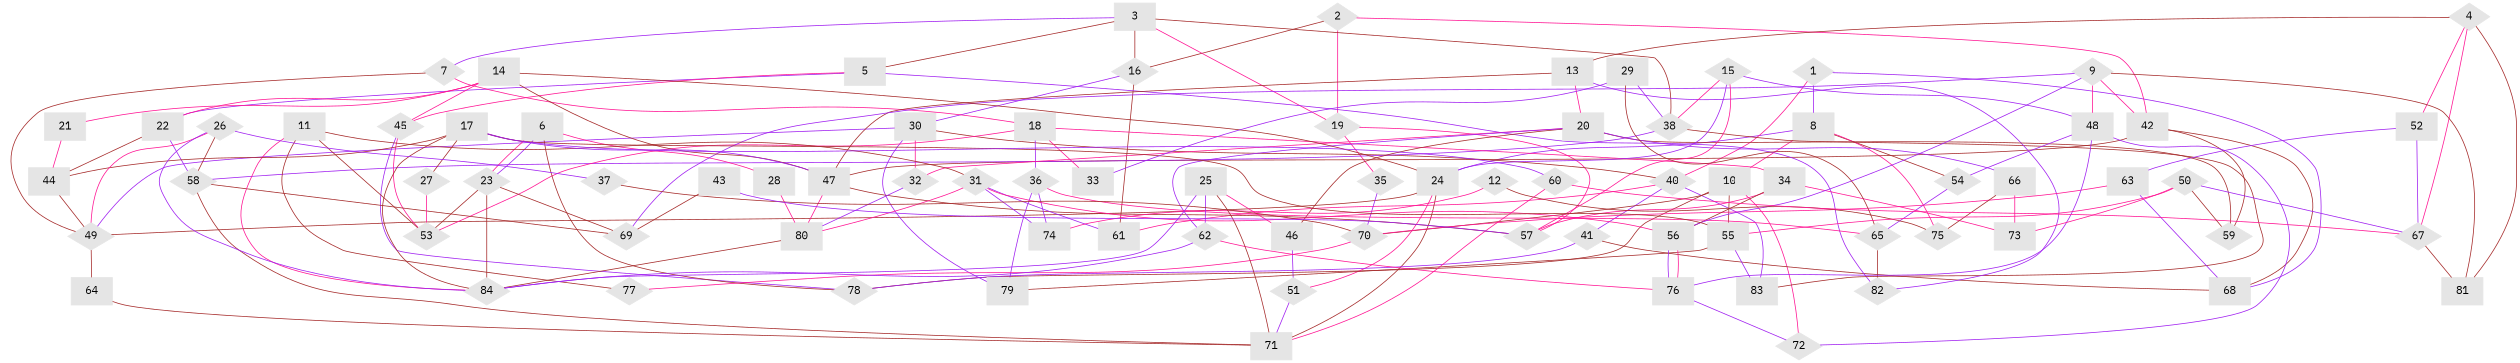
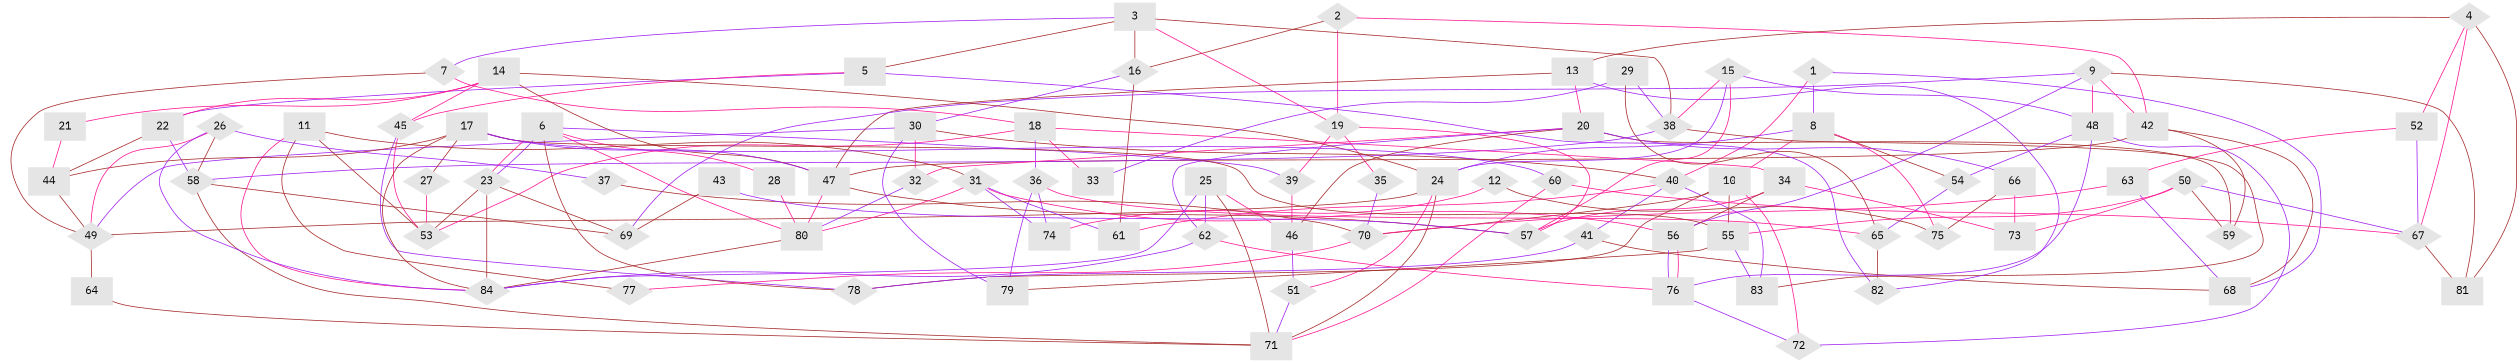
edge "52" -- "63": color purple -> deeppink
node "39": added
edge "6" -- "80": added
